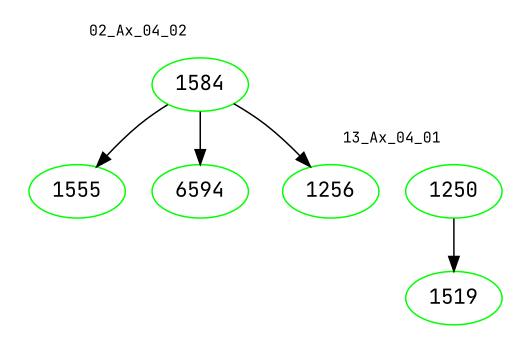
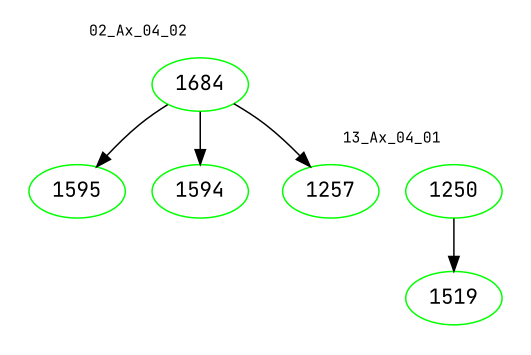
node "1584": label "1584" -> "1684"
node "1555": label "1555" -> "1595"
node "6594": label "6594" -> "1594"
node "1256": label "1256" -> "1257"
